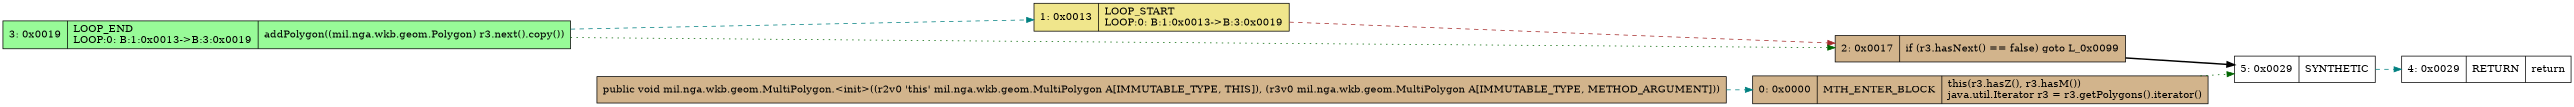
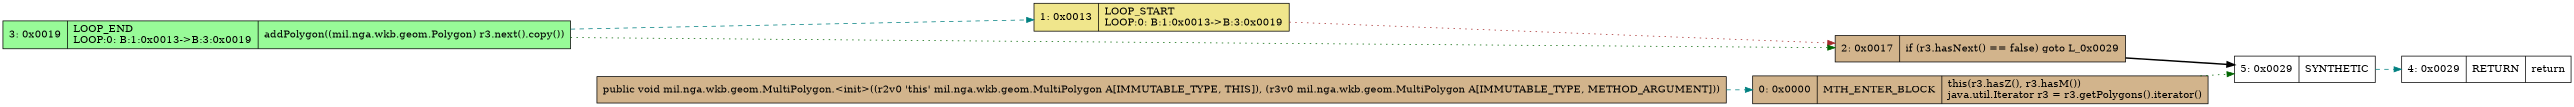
edge "1: 0x0013" -> "2: 0x0017": style dashed -> dotted
node "2: 0x0017": text "if (r3.hasNext() == false) goto L_0x0099" -> "if (r3.hasNext() == false) goto L_0x0029"
